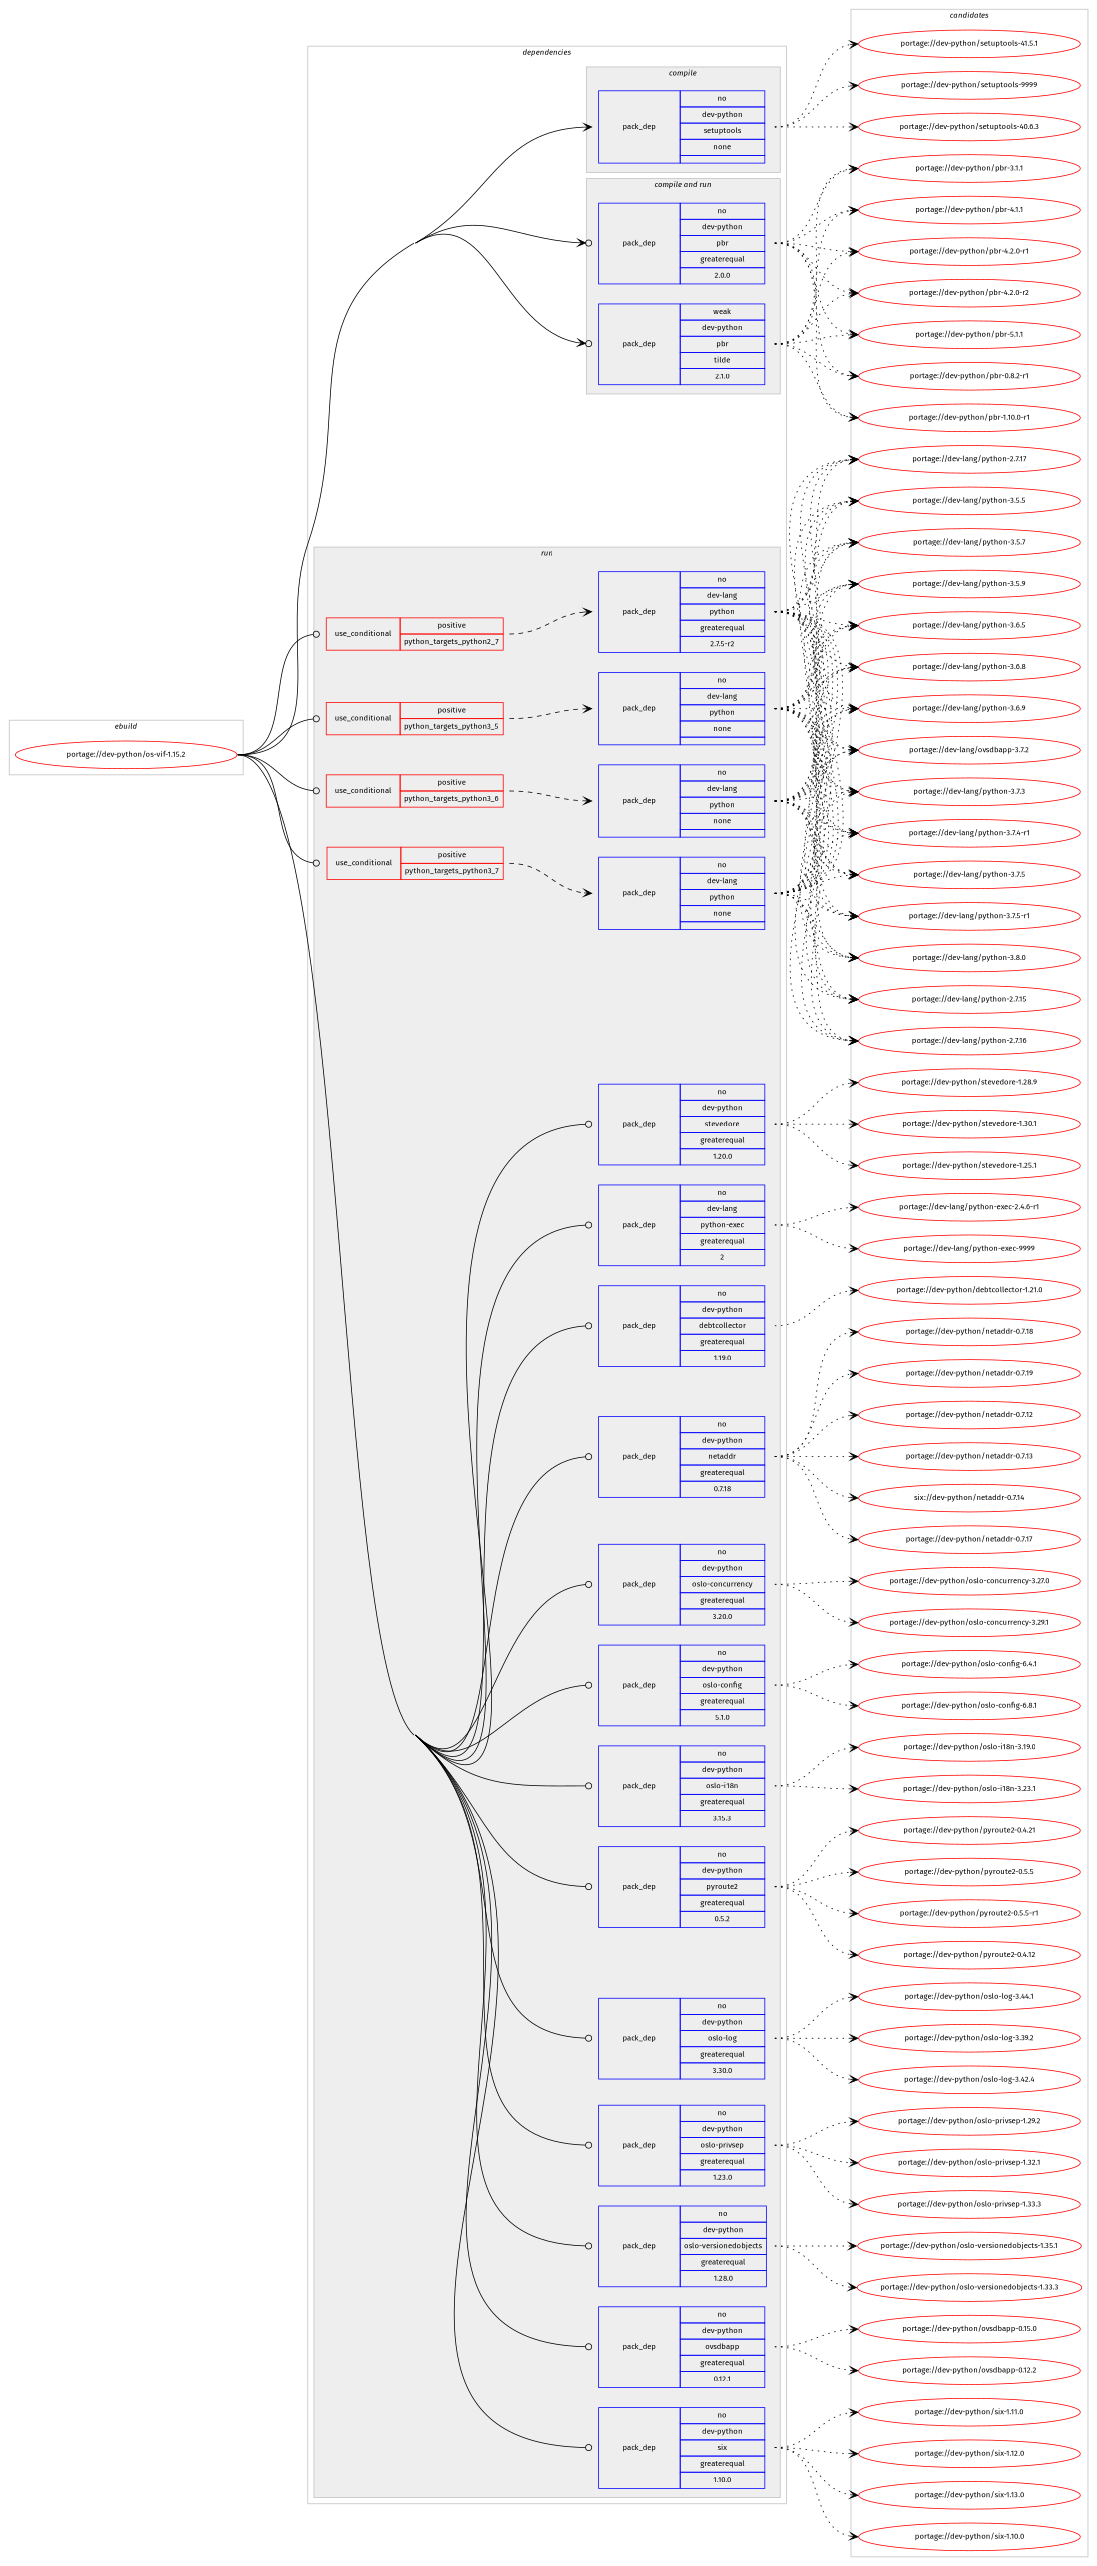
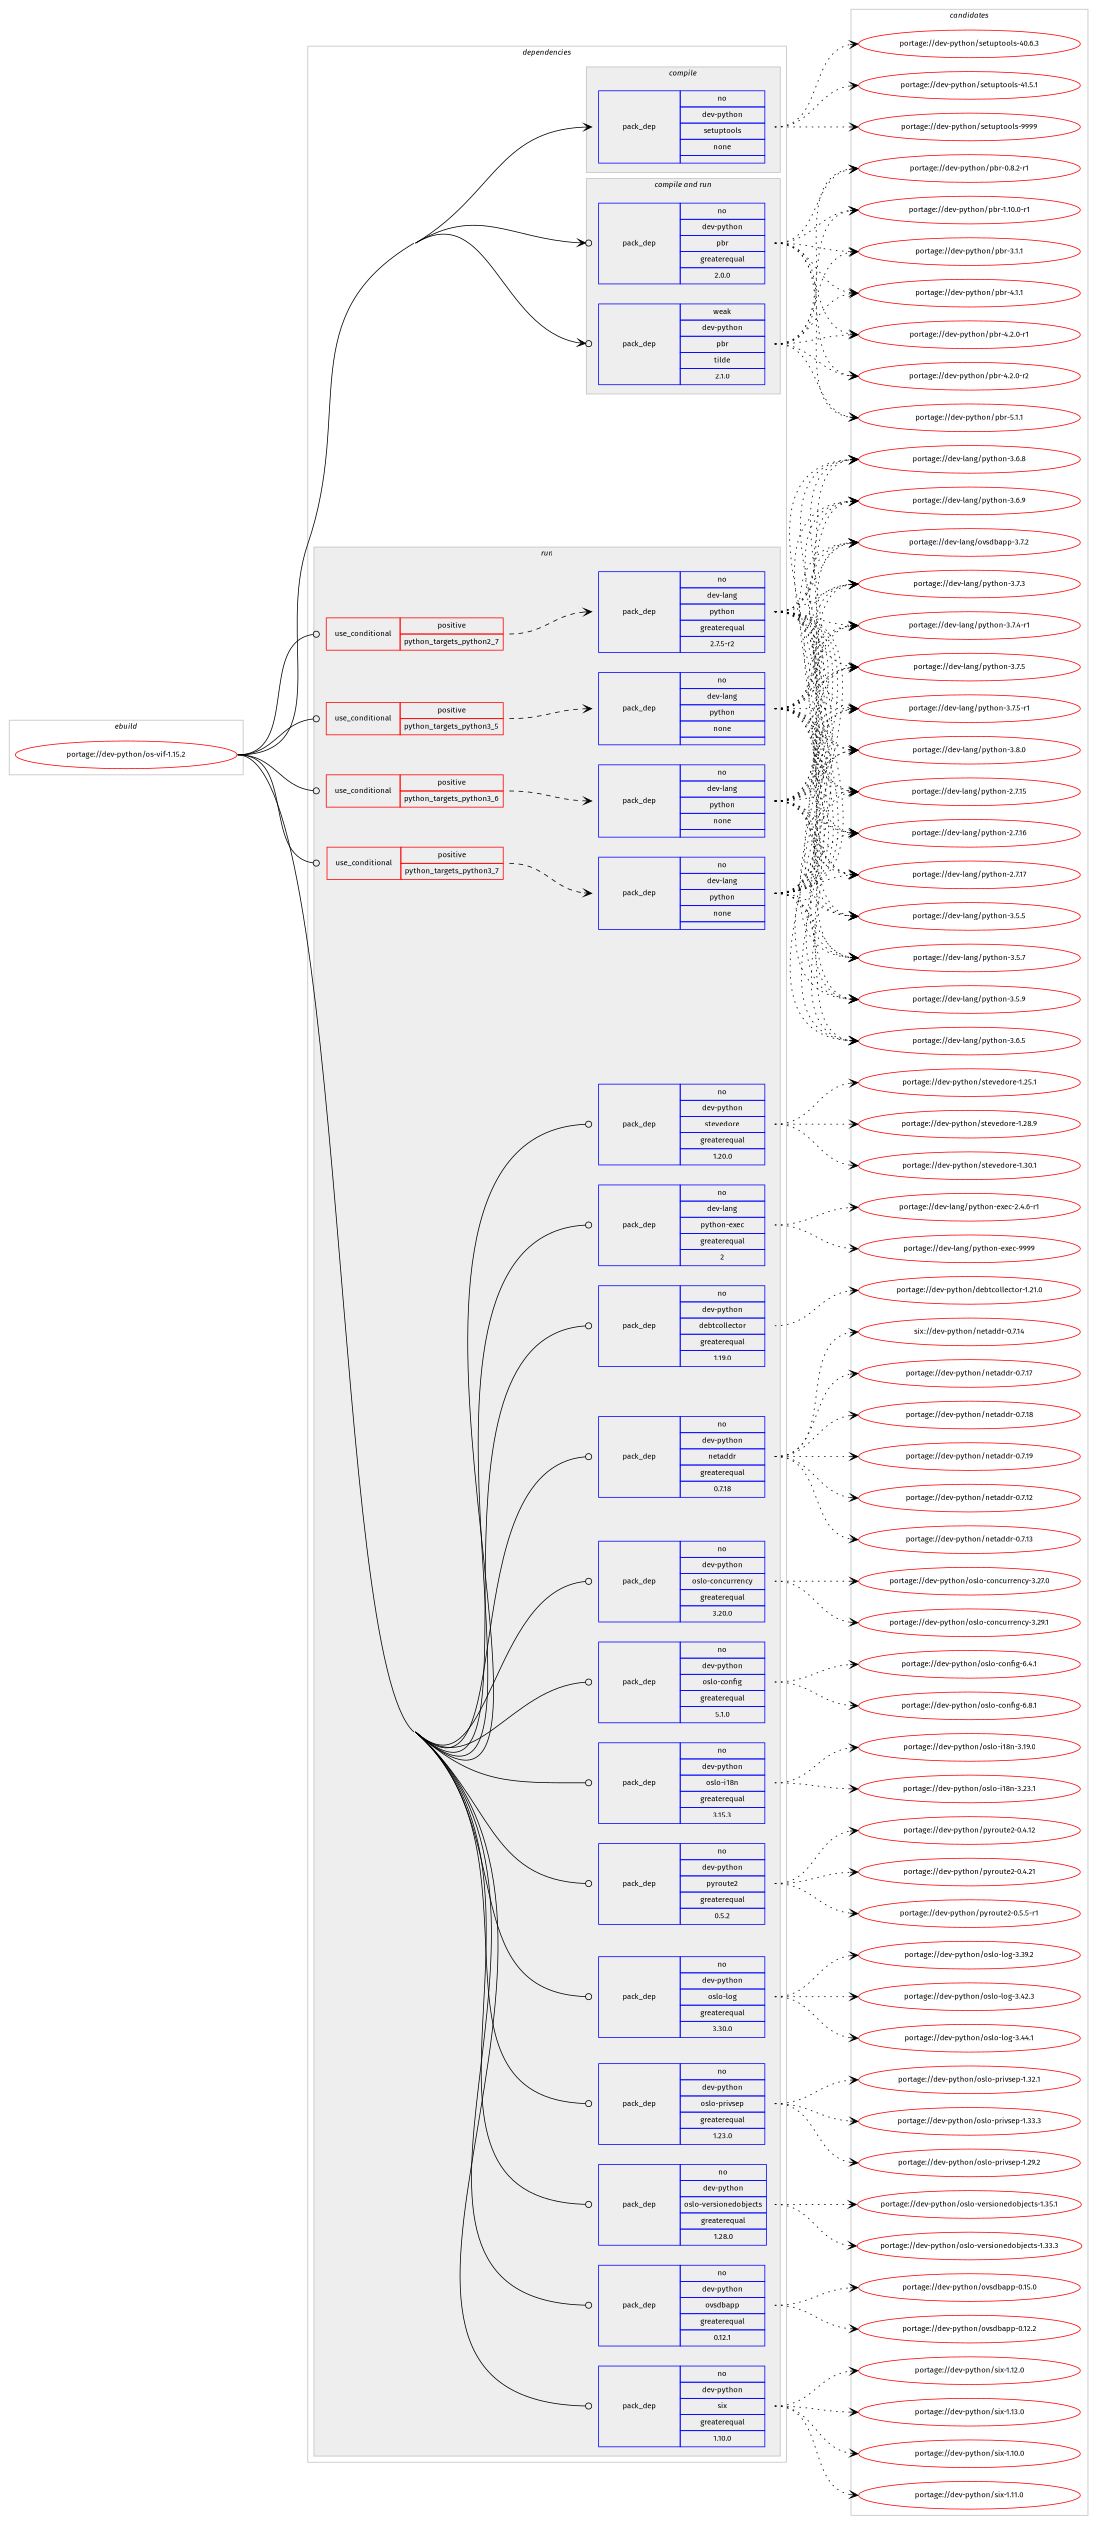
node "portage://dev-python/pyroute2-0.5.5": removed
node "portage://dev-python/oslo-log-3.42.4": label "portage://dev-python/oslo-log-3.42.4" -> "portage://dev-python/oslo-log-3.42.3"
